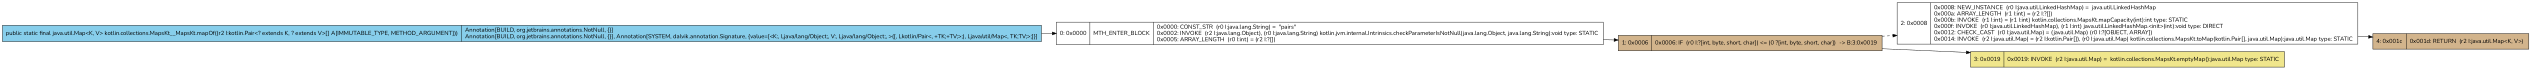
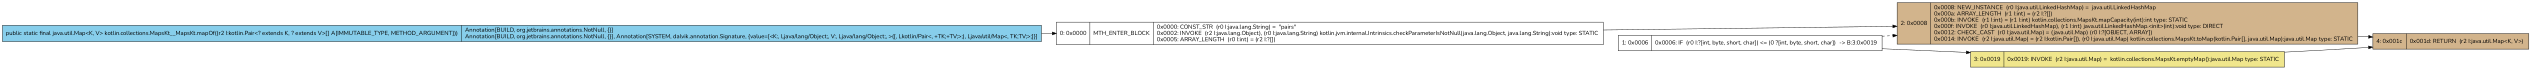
node "2: 0x0008": fillcolor white -> tan
edge "0: 0x0000" -> "1: 0x0006": now "0: 0x0000" -> "2: 0x0008"
node "1: 0x0006": fillcolor tan -> white
edge "3: 0x0019" -> "4: 0x001d": added
